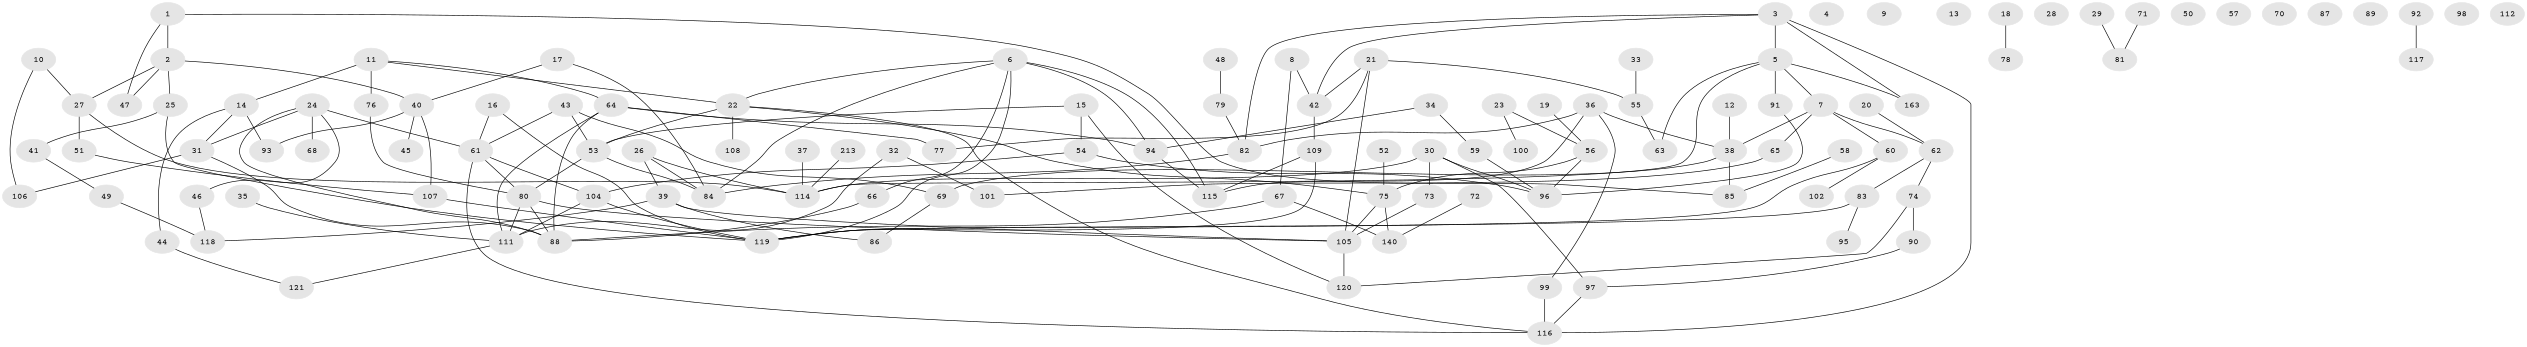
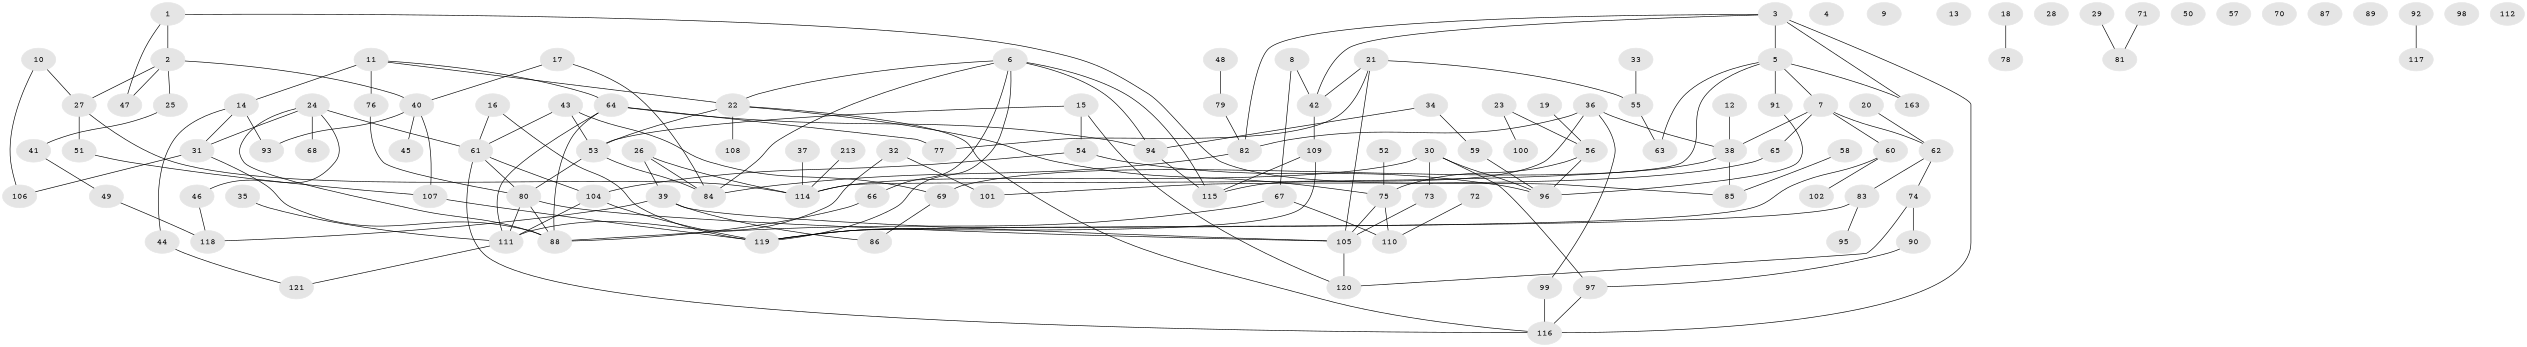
edge "25" -- "119": removed
node "140": label "140" -> "110"
